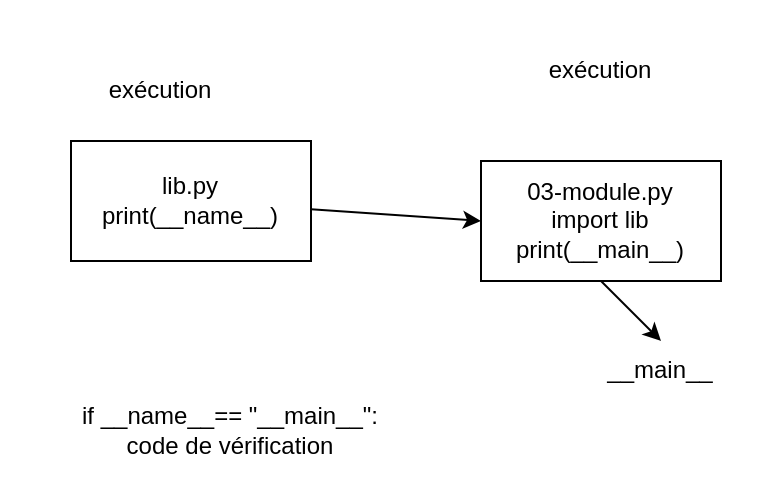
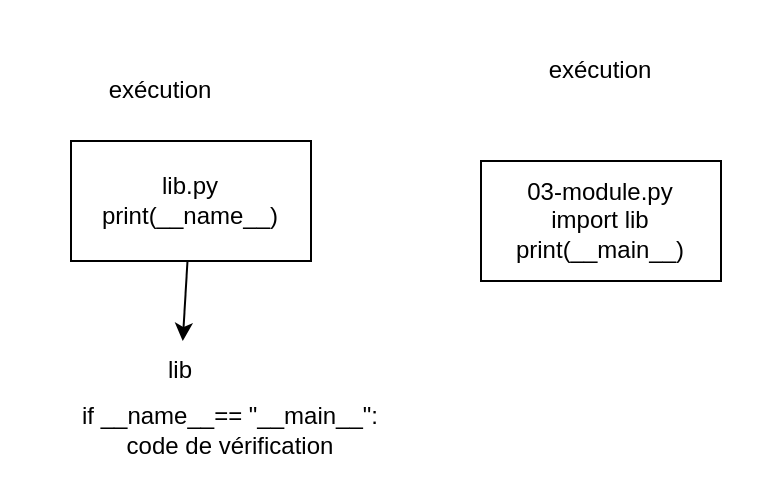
edge "lib.py print(__name__)" -> "03-module.py import lib print(__main__)": removed
edge "lib.py print(__name__)" -> "lib": added
edge "03-module.py import lib print(__main__)" -> "__main__": removed
node "lib": added
node "__main__": removed
